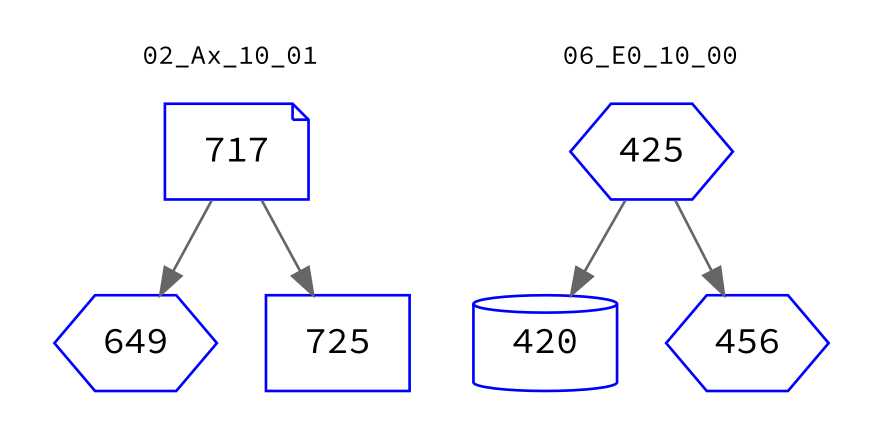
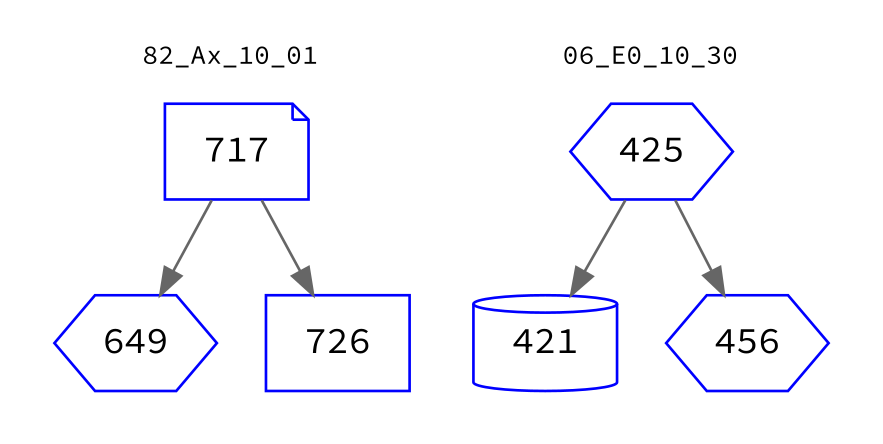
cluster "02_Ax_10_01": label "02_Ax_10_01" -> "82_Ax_10_01"
cluster "06_E0_10_00": label "06_E0_10_00" -> "06_E0_10_30"
node "725": label "725" -> "726"
node "420": label "420" -> "421"
